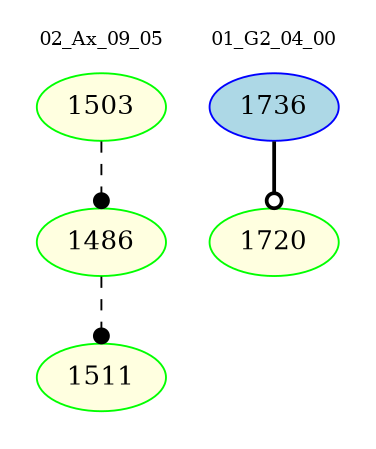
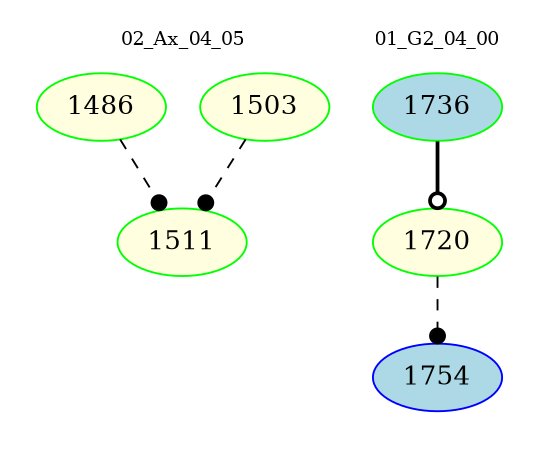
cluster "02_Ax_09_05": label "02_Ax_09_05" -> "02_Ax_04_05"
node "1736": color blue -> green
edge "1503" -> "1486": now "1503" -> "1511"
node "1754": added
